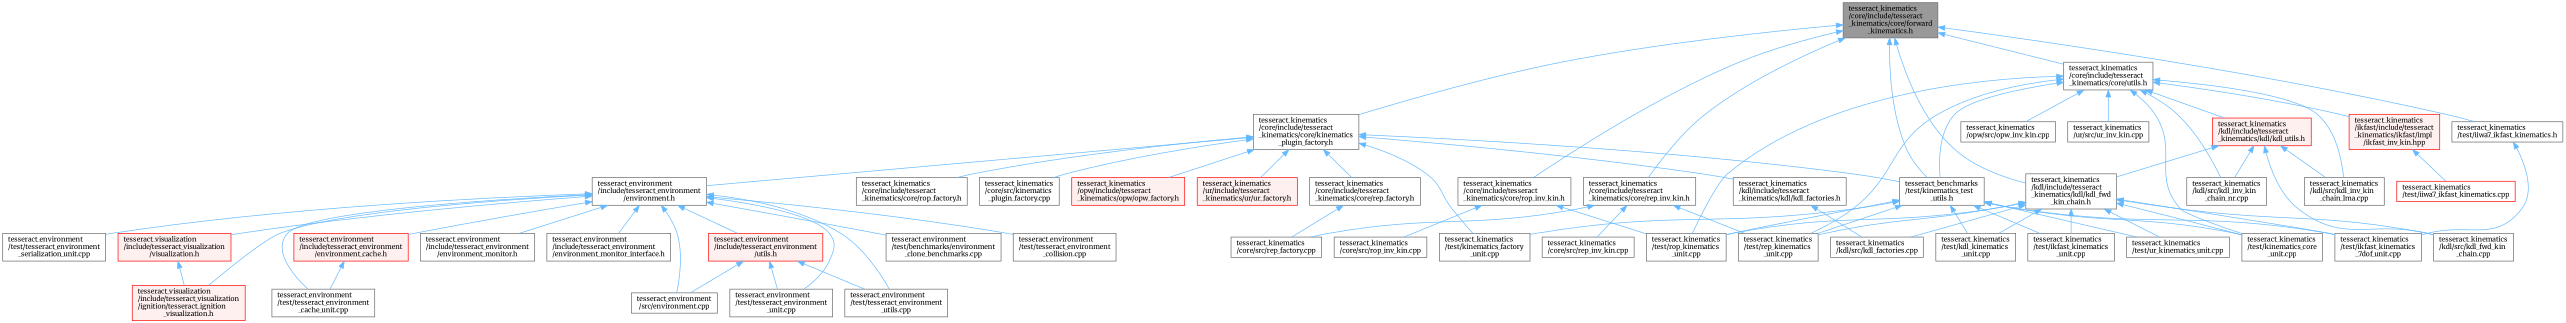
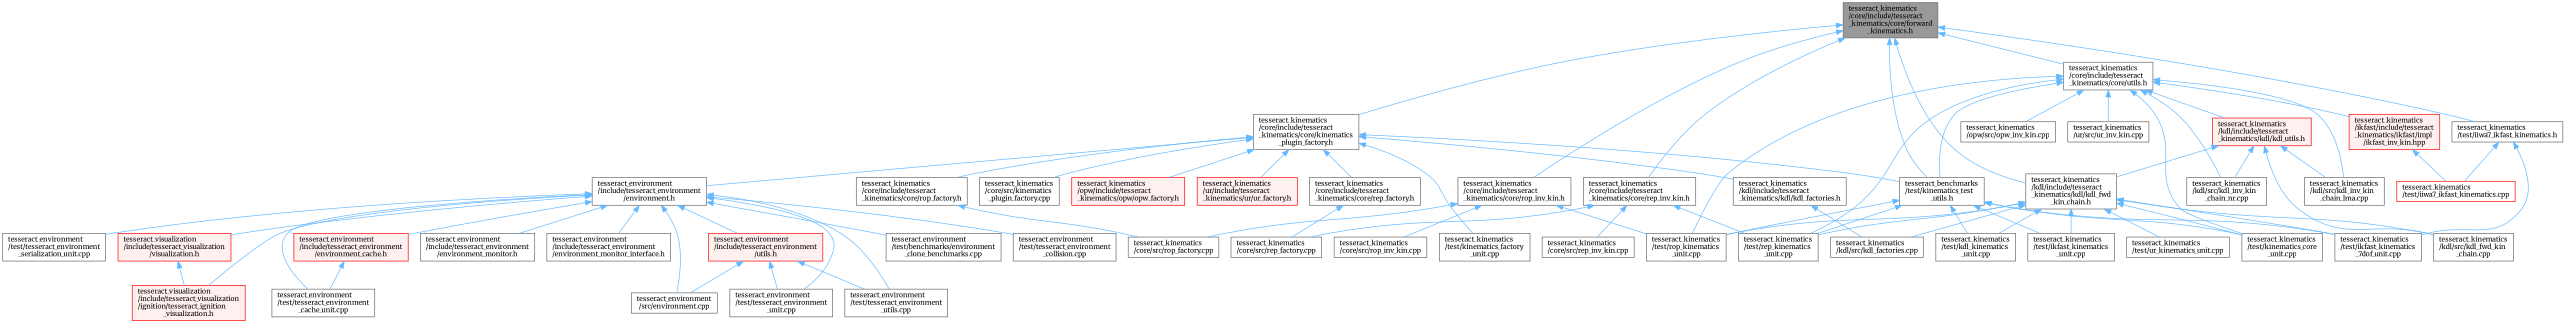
edge "tesseract_kinematics /test/iiwa7_ikfast_kinematics.cpp" -> "tesseract_kinematics /test/iiwa7_ikfast_kinematics.h": added
edge "tesseract_kinematics /test/kinematics_factory _unit.cpp" -> "tesseract_benchmarks /test/kinematics_test _utils.h": removed
edge "tesseract_kinematics /test/ur_kinematics_unit.cpp" -> "tesseract_benchmarks /test/kinematics_test _utils.h": removed
node "tesseract_kinematics /core/src/rop_factory.cpp": added
